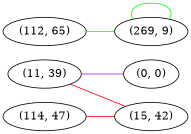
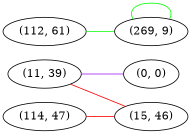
node "(112, 65)": label "(112, 65)" -> "(112, 61)"
node "(15, 42)": label "(15, 42)" -> "(15, 46)"
